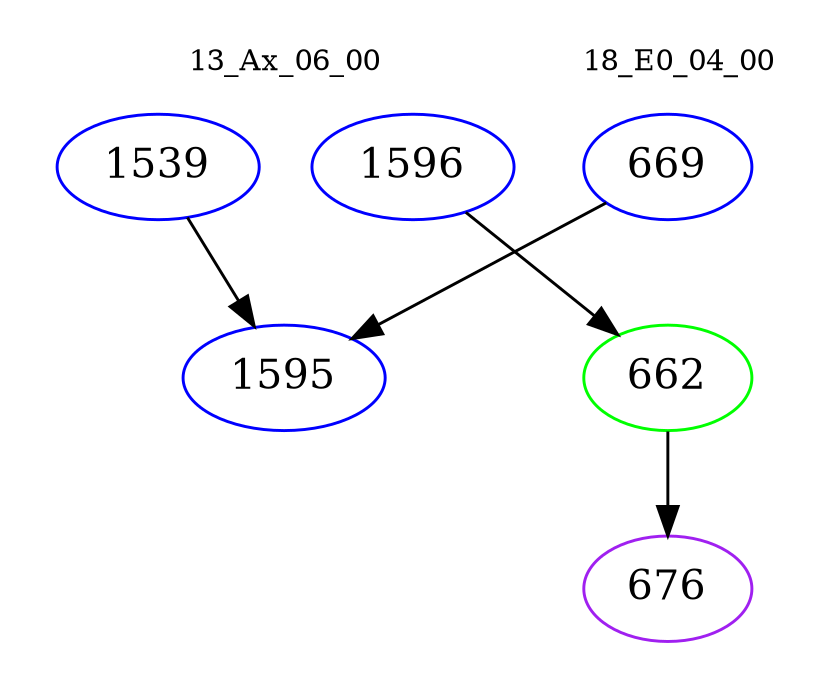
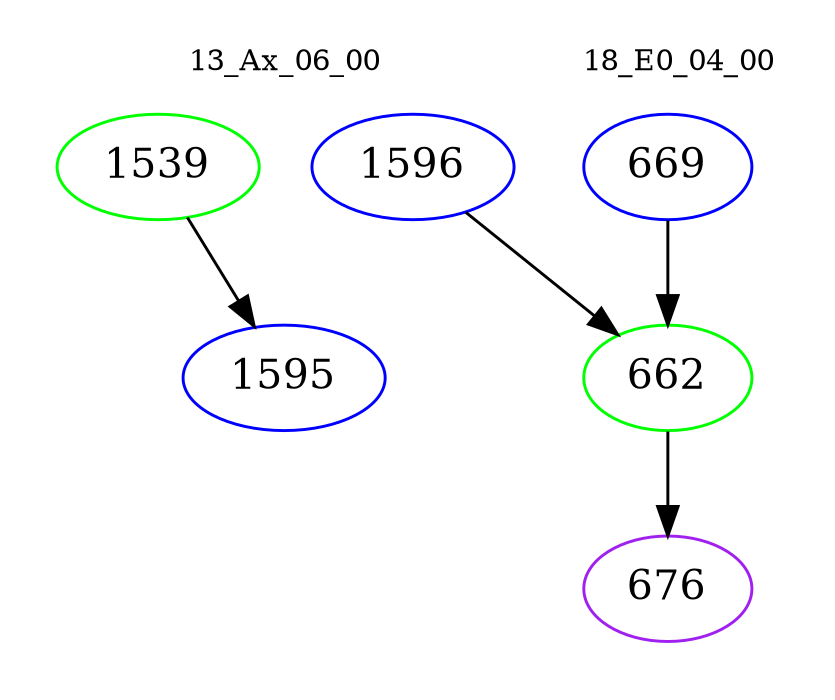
node "1539": color blue -> green
edge "669" -> "1595": now "669" -> "662"
